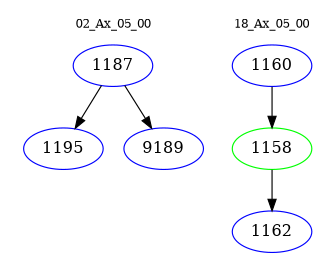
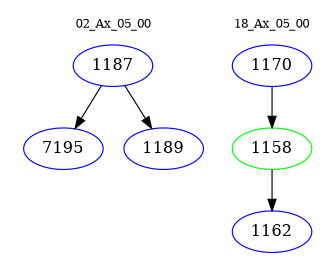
node "1160": label "1160" -> "1170"
node "1195": label "1195" -> "7195"
node "9189": label "9189" -> "1189"
